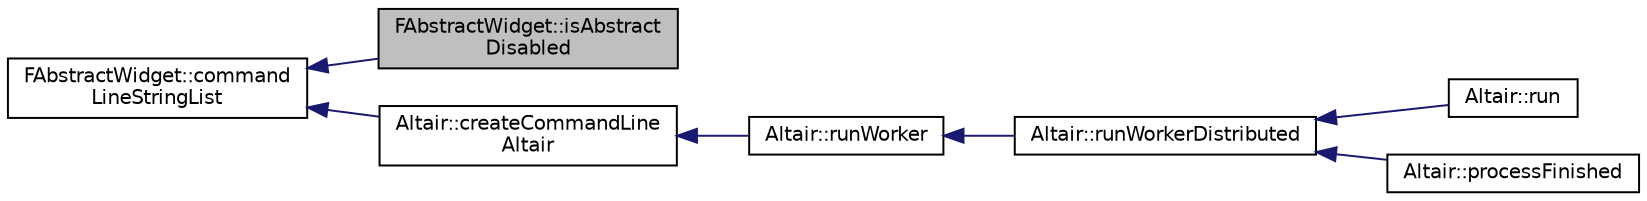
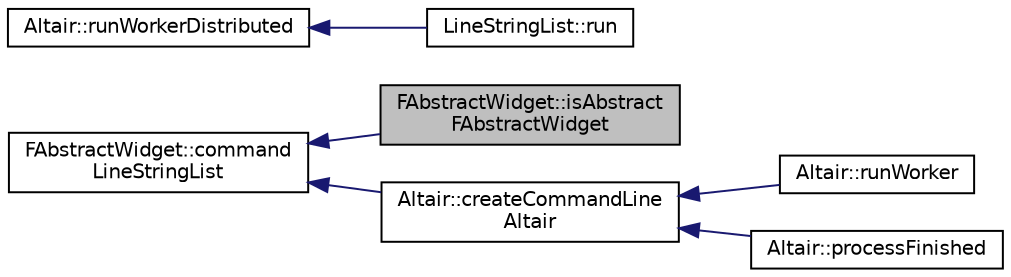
node "FAbstractWidget::isAbstract Disabled": label "FAbstractWidget::isAbstract Disabled" -> "FAbstractWidget::isAbstract FAbstractWidget"
node "Altair::run": label "Altair::run" -> "LineStringList::run"
edge "Altair::runWorkerDistributed" -> "Altair::runWorker": removed
edge "Altair::processFinished" -> "Altair::runWorkerDistributed": now "Altair::processFinished" -> "Altair::createCommandLine Altair"
